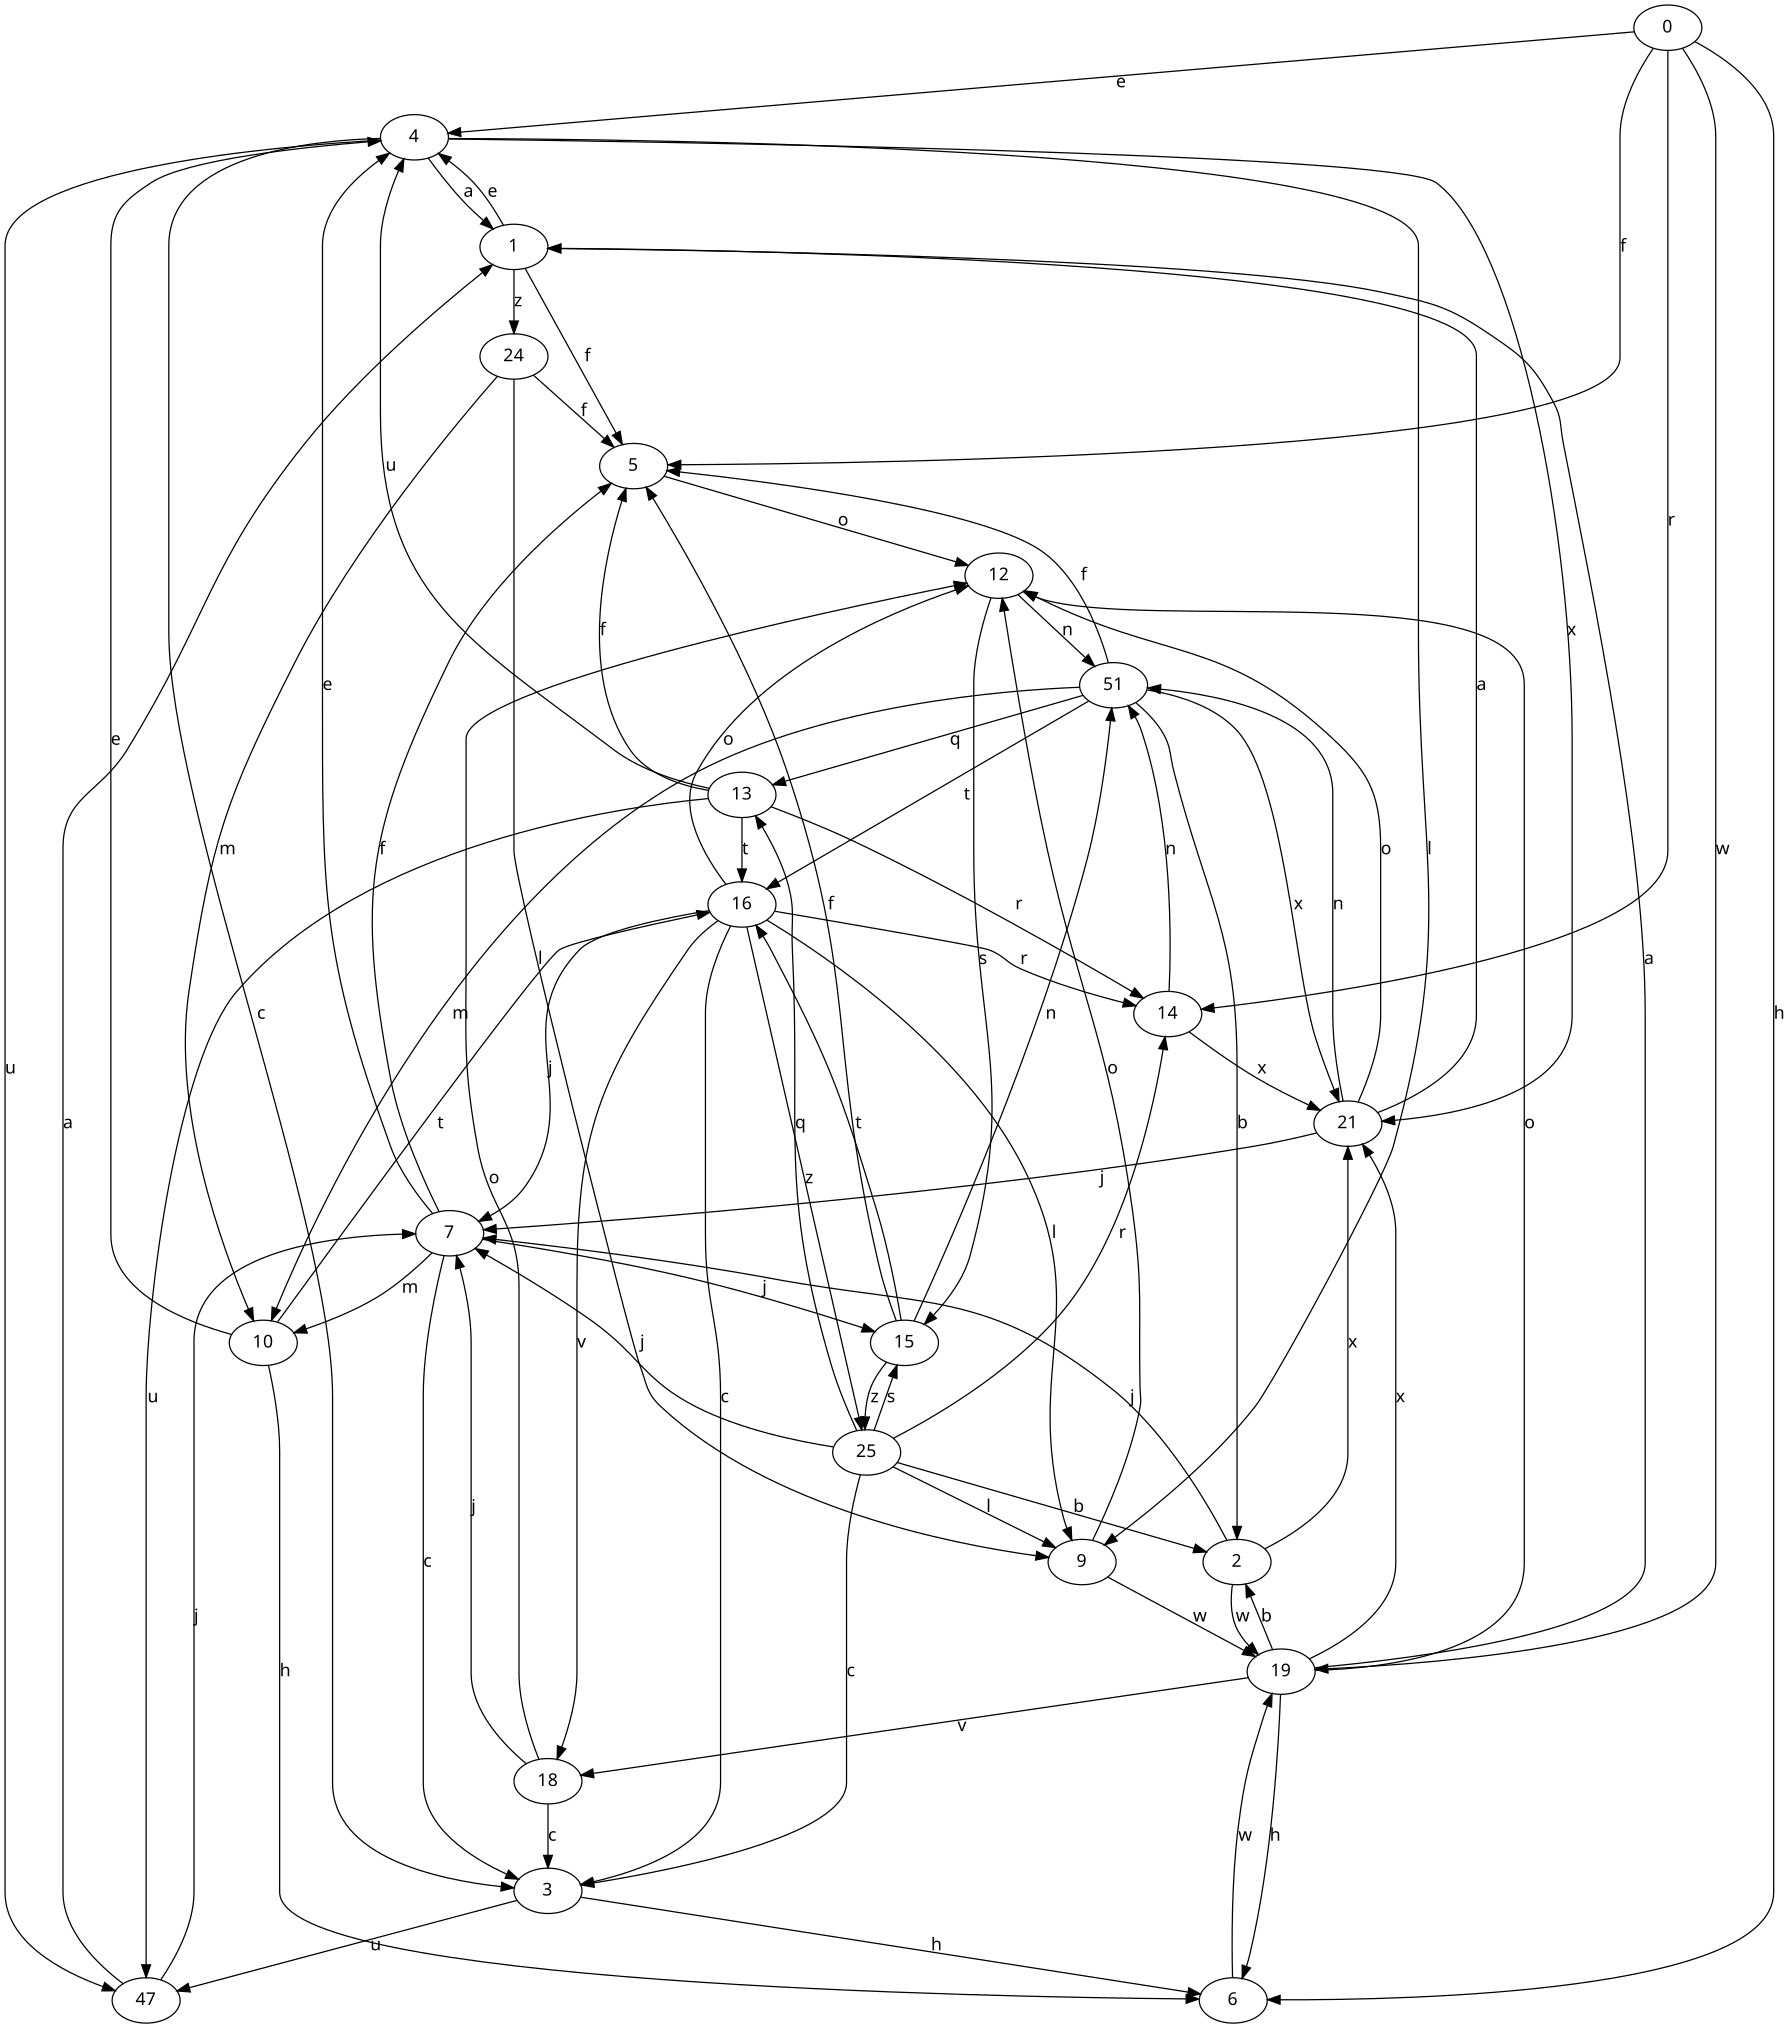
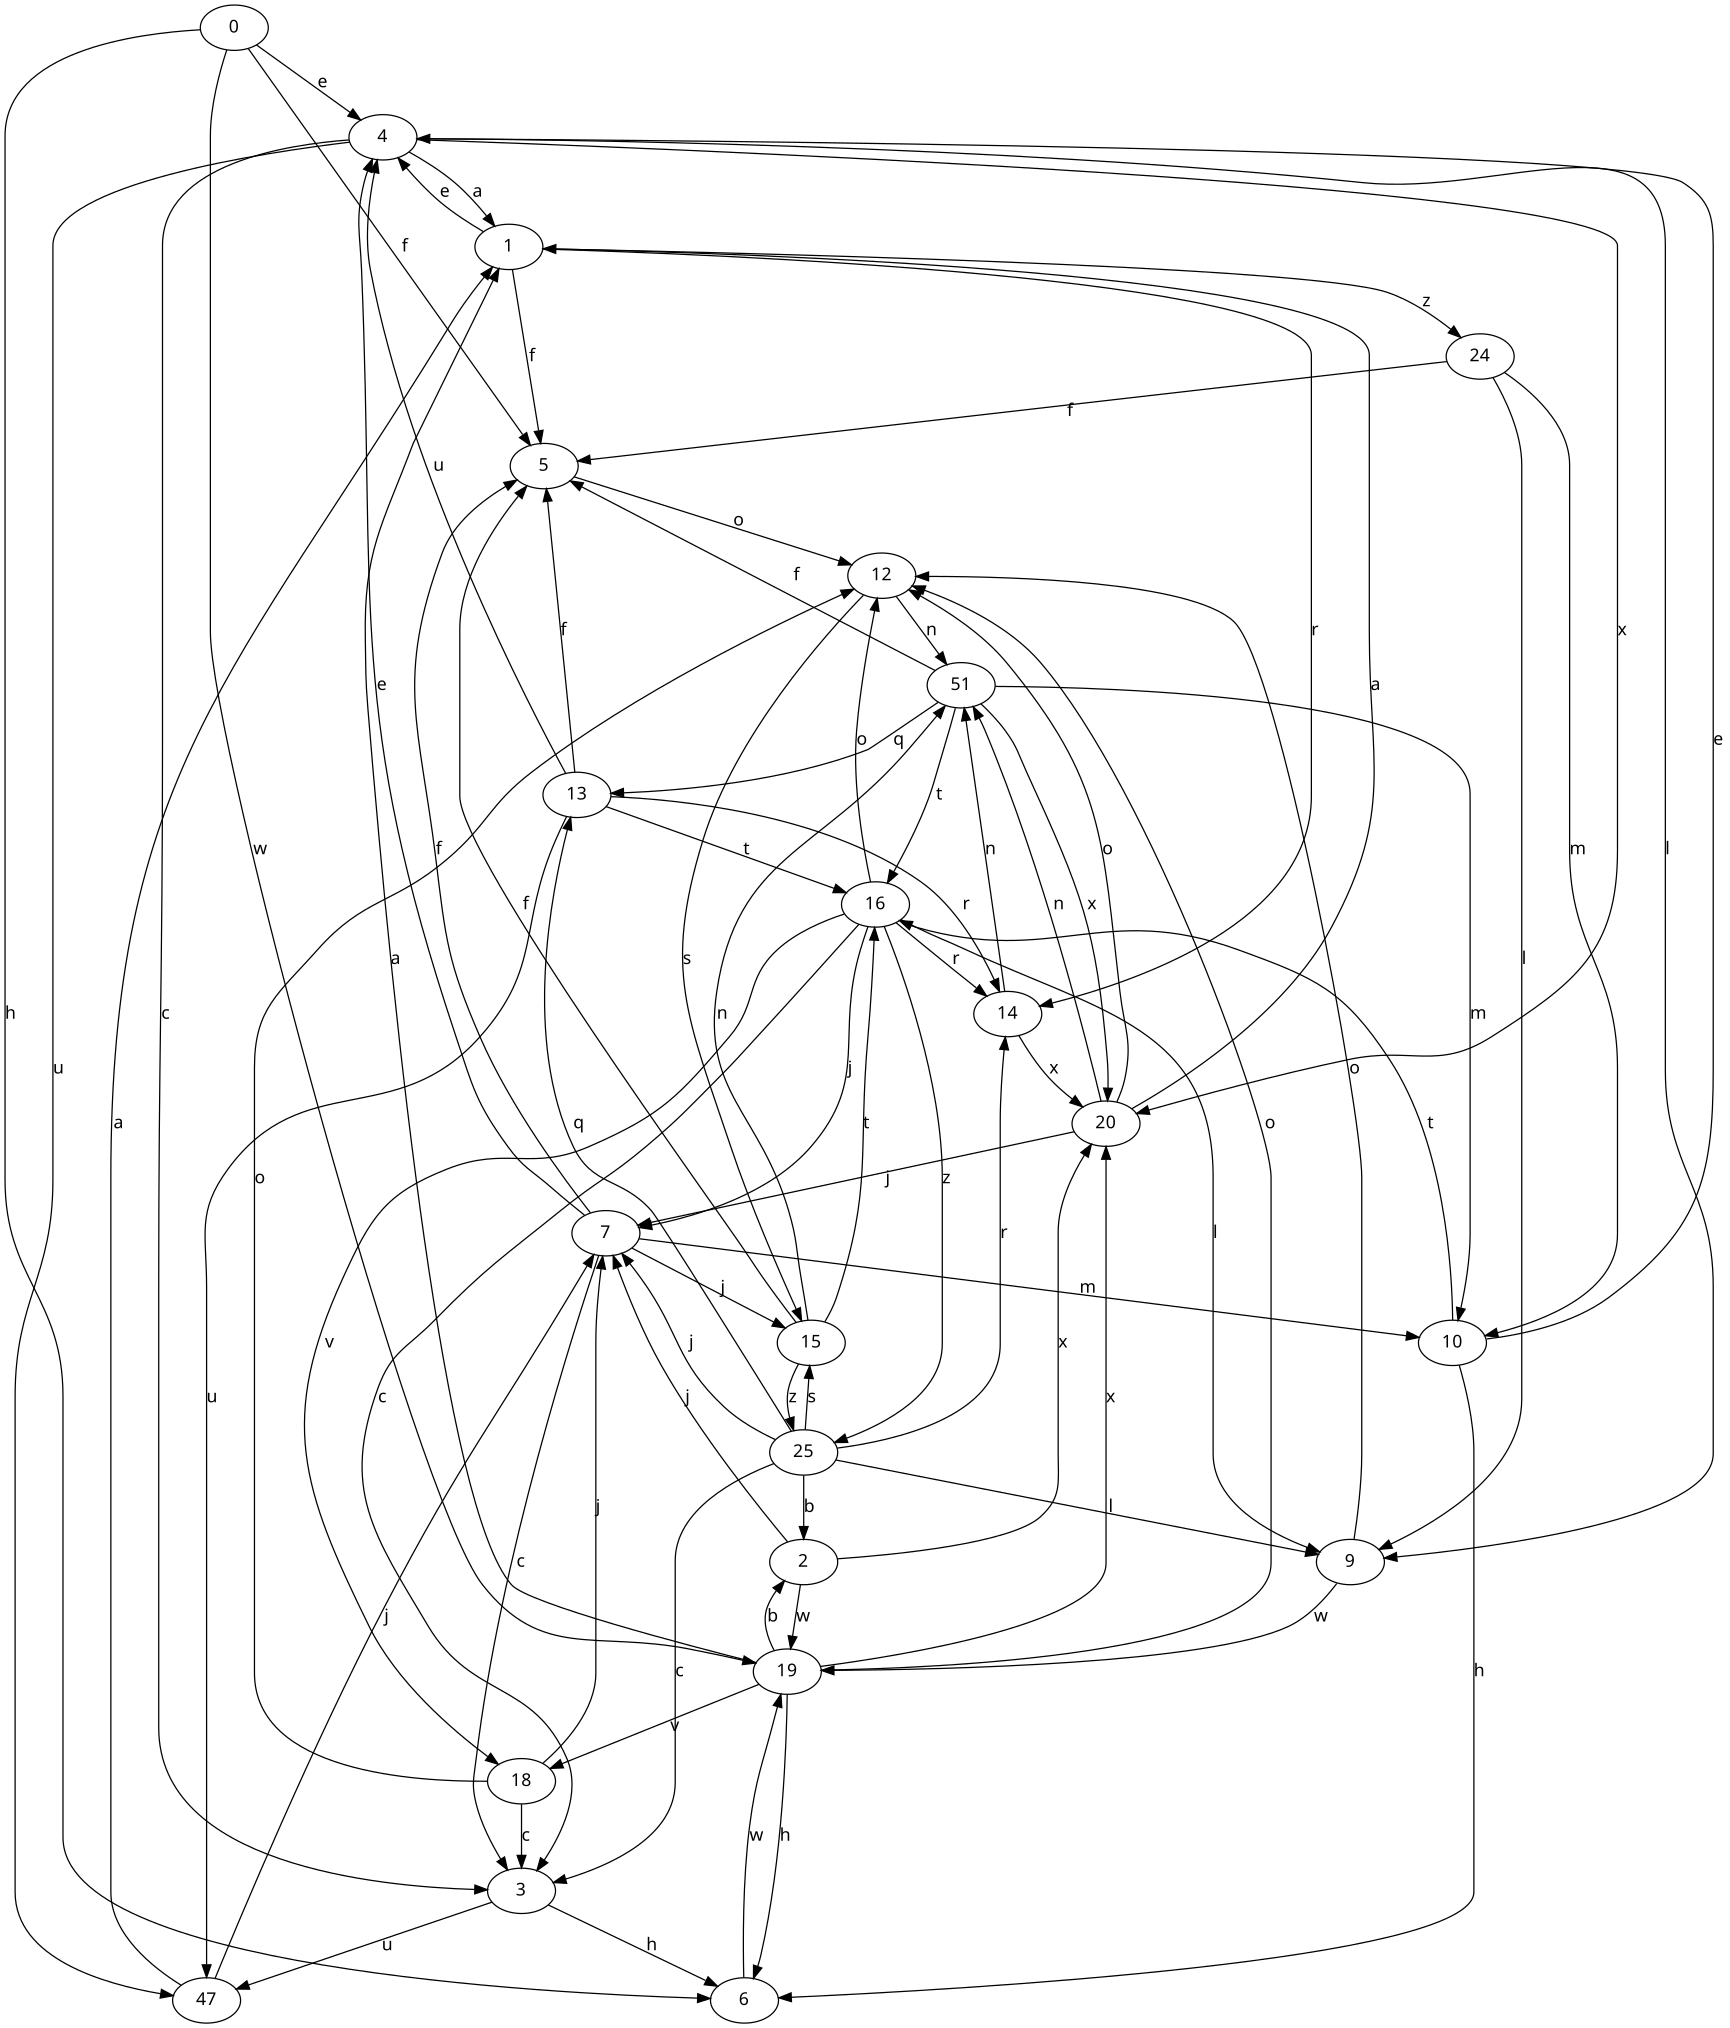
edge "0" -> "14": now "1" -> "14"
edge "51" -> "2": removed, label "b"
node "21": label "21" -> "20"
